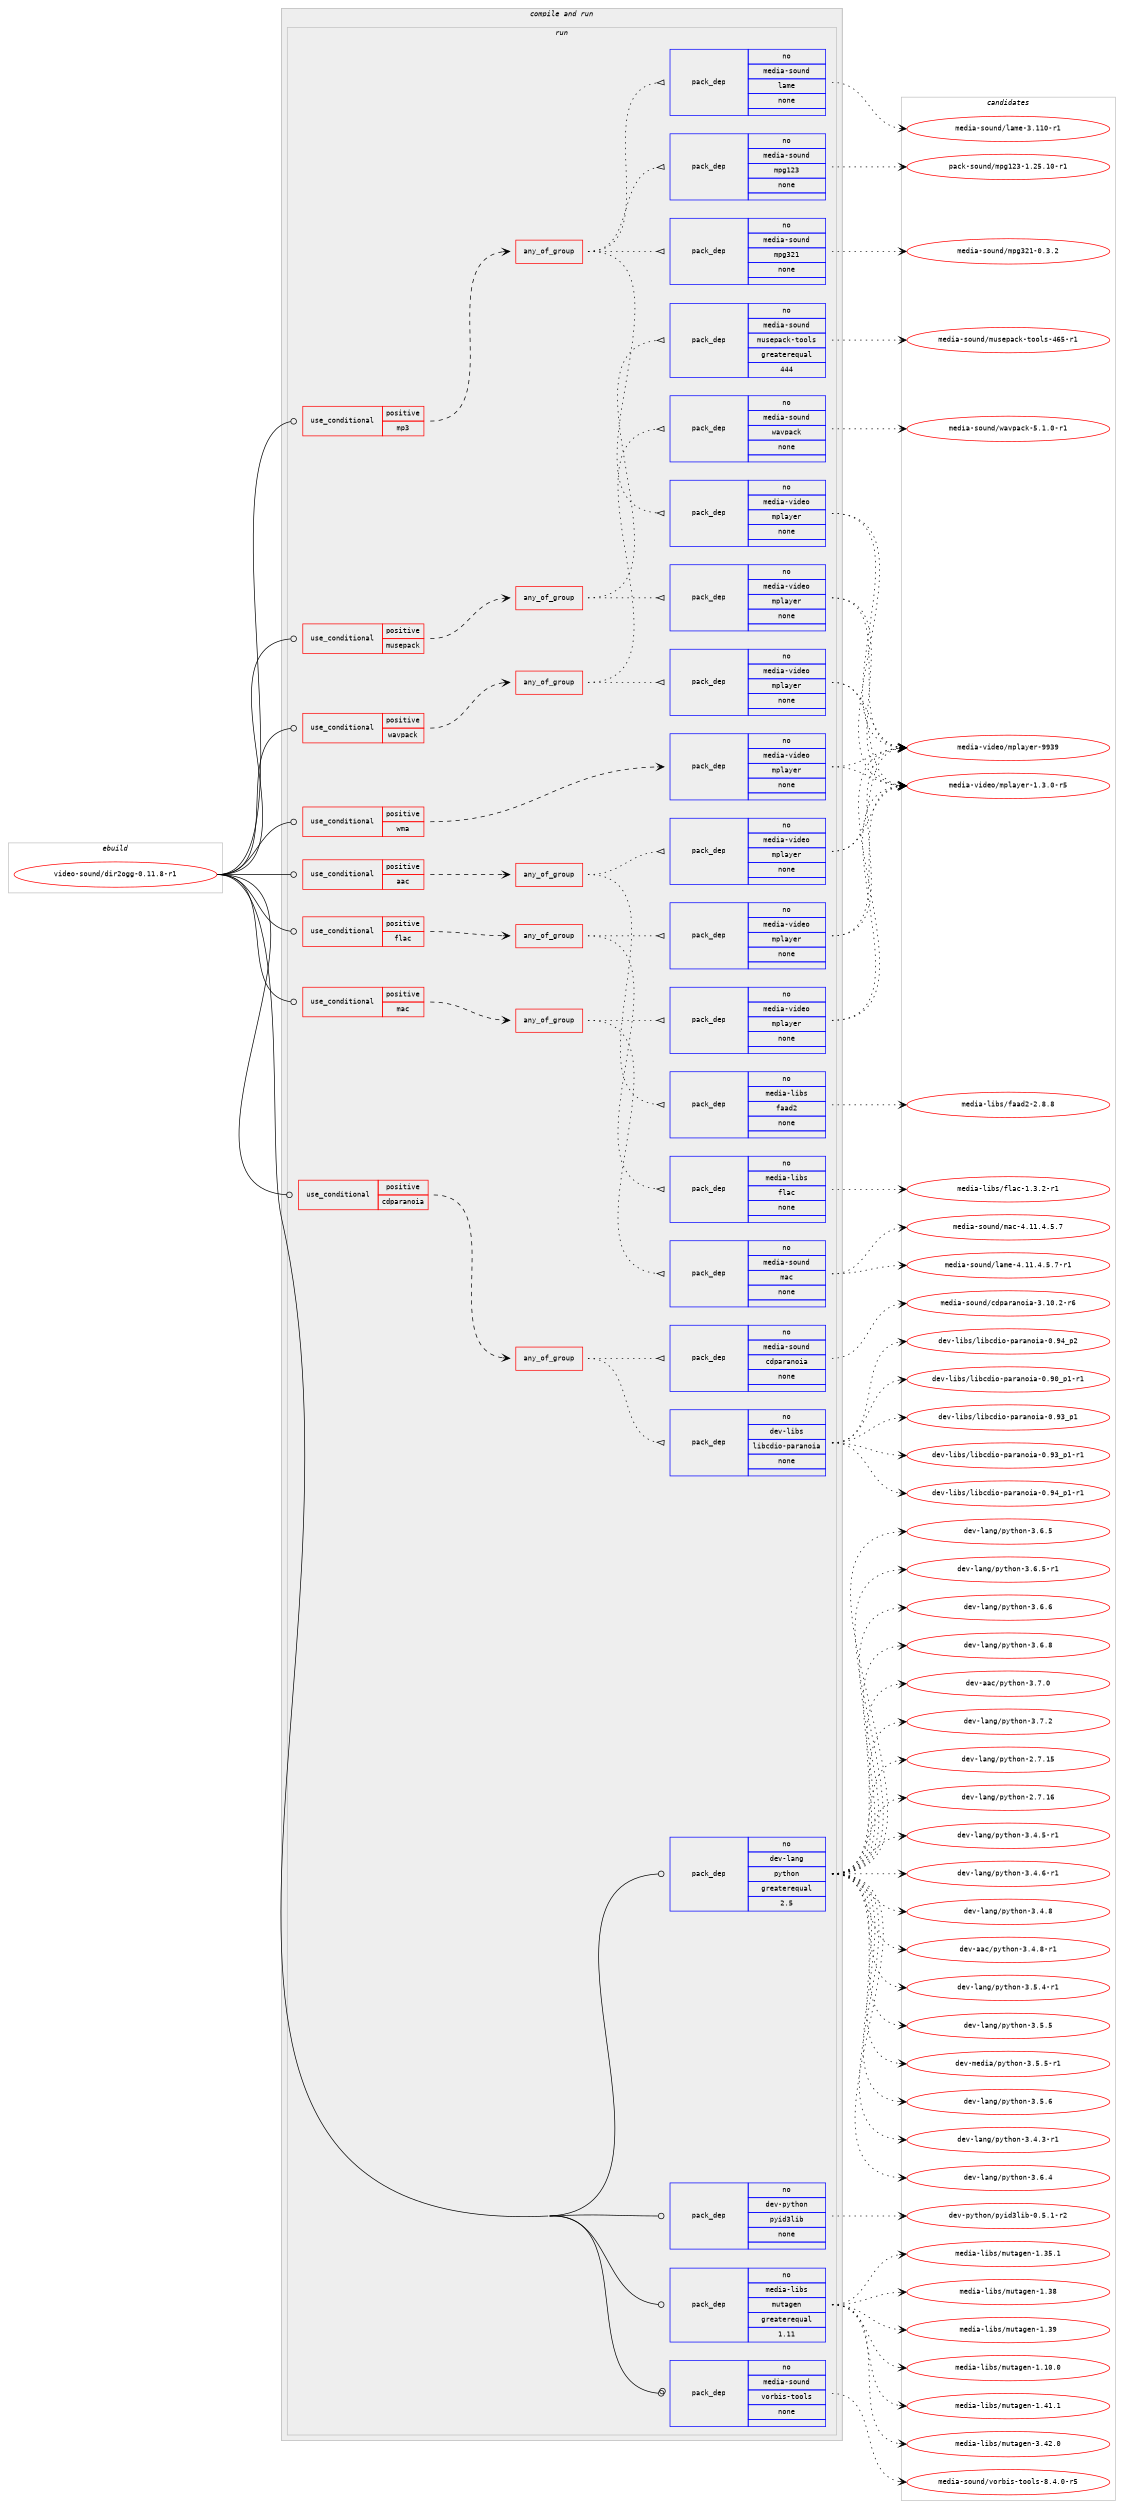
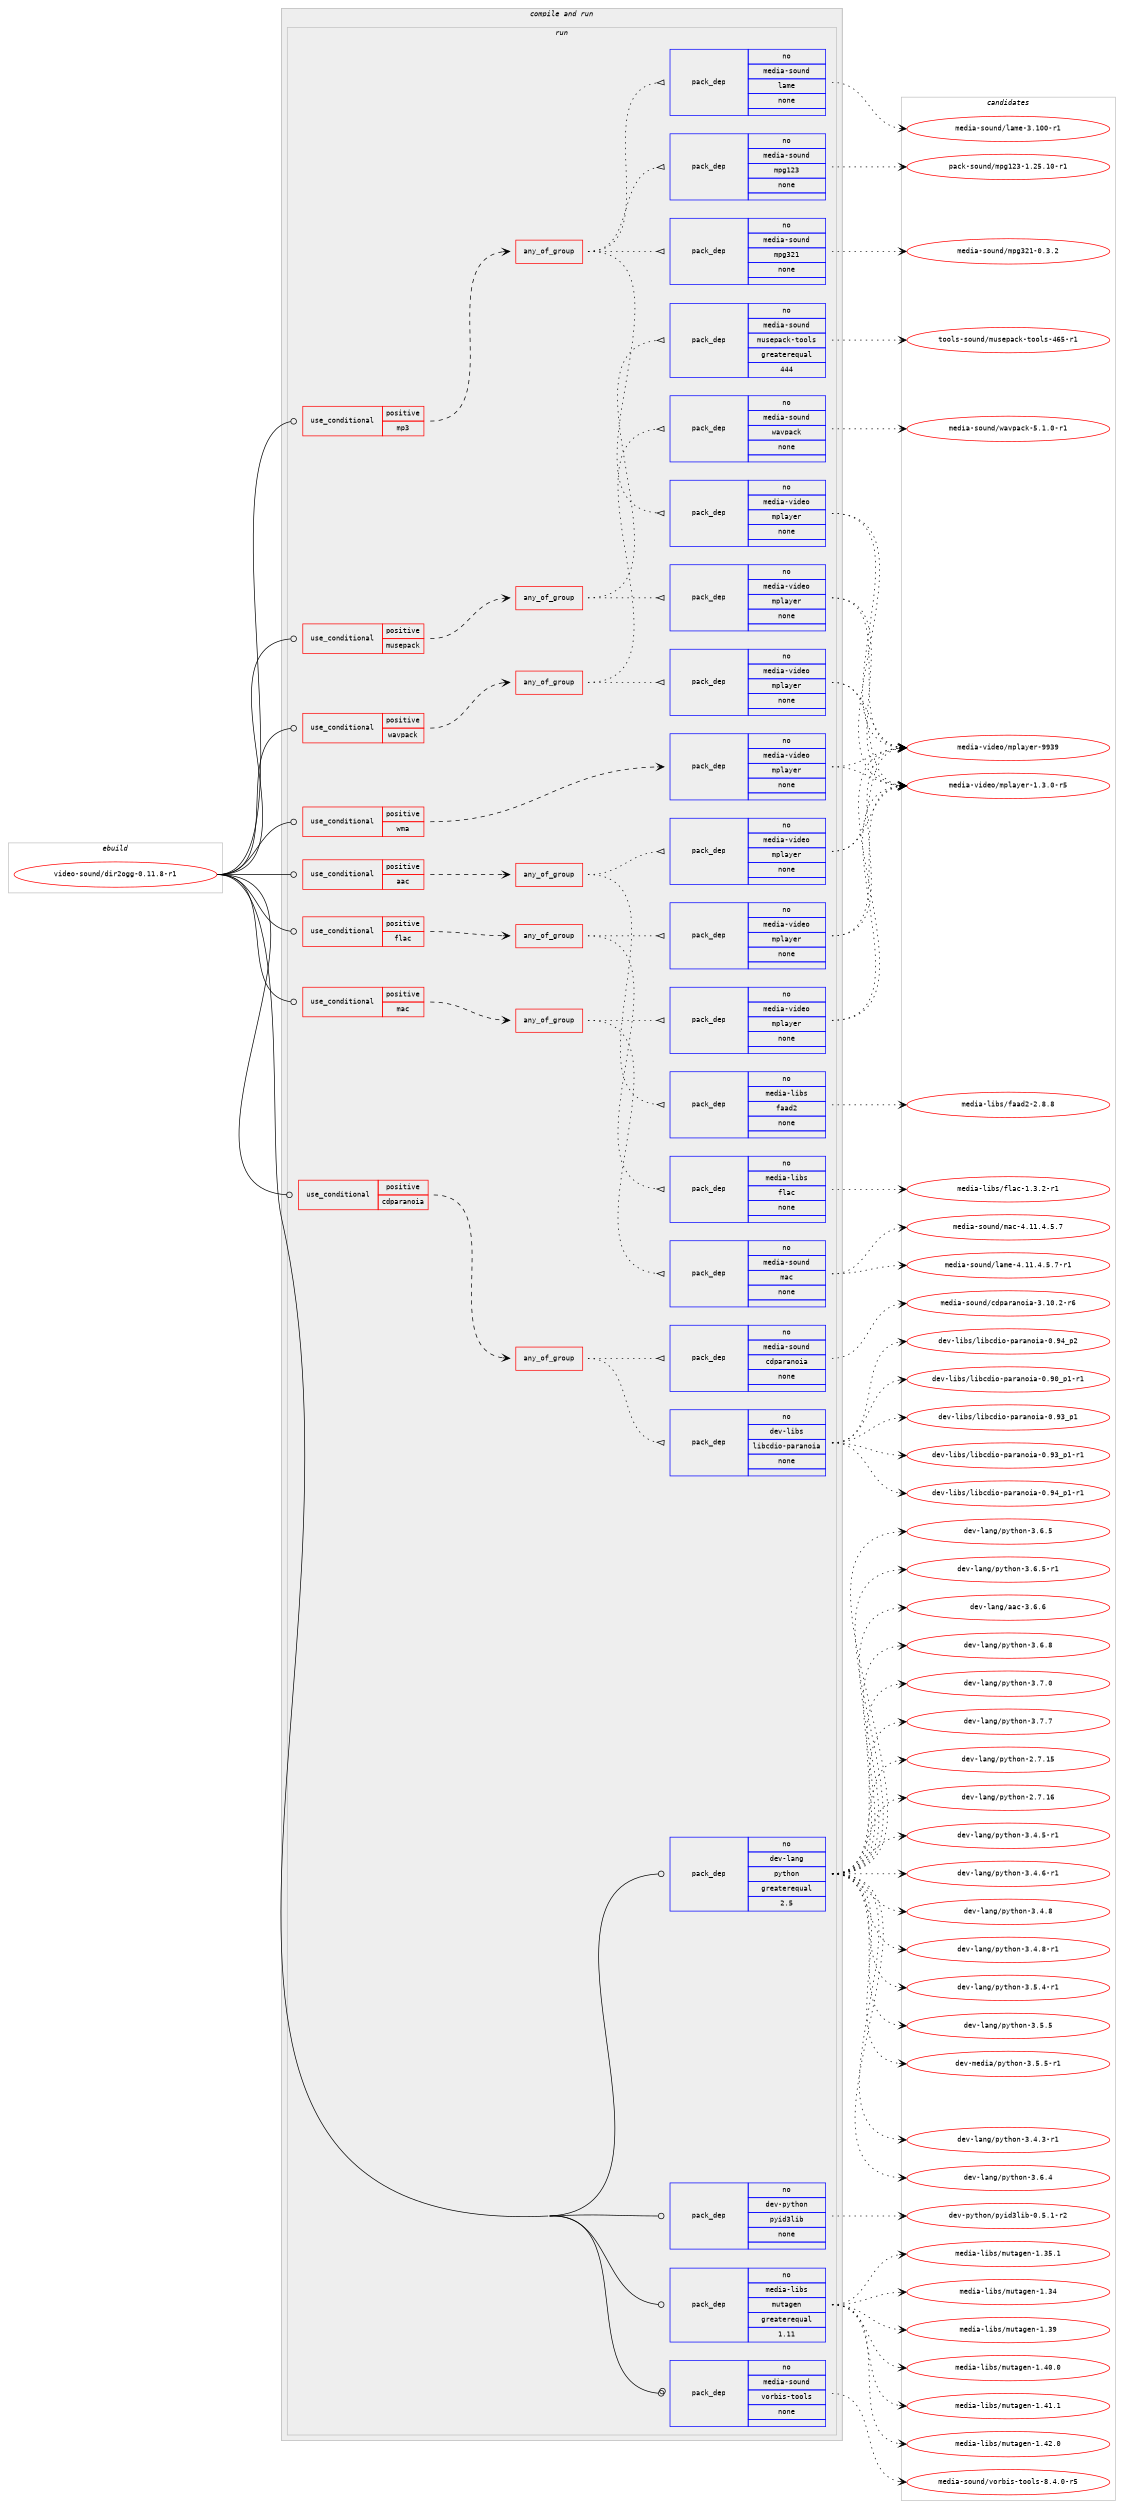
node "media-sound/lame-3.110-r1": label "media-sound/lame-3.110-r1" -> "media-sound/lame-3.100-r1"
node "media-sound/musepack-tools-465-r1": label "media-sound/musepack-tools-465-r1" -> "tools-sound/musepack-tools-465-r1"
node "dev-lang/python-3.6.6": label "dev-lang/python-3.6.6" -> "dev-lang/aac-3.6.6"
node "dev-aac/python-3.7.0": label "dev-aac/python-3.7.0" -> "dev-lang/python-3.7.0"
node "dev-lang/python-3.7.2": label "dev-lang/python-3.7.2" -> "dev-lang/python-3.7.7"
node "dev-aac/python-3.4.8-r1": label "dev-aac/python-3.4.8-r1" -> "dev-lang/python-3.4.8-r1"
node "dev-lang/python-3.5.6": removed
node "media-libs/mutagen-1.38": label "media-libs/mutagen-1.38" -> "media-libs/mutagen-1.34"
node "media-libs/mutagen-1.10.0": label "media-libs/mutagen-1.10.0" -> "media-libs/mutagen-1.40.0"
node "media-libs/mutagen-3.42.0": label "media-libs/mutagen-3.42.0" -> "media-libs/mutagen-1.42.0"
